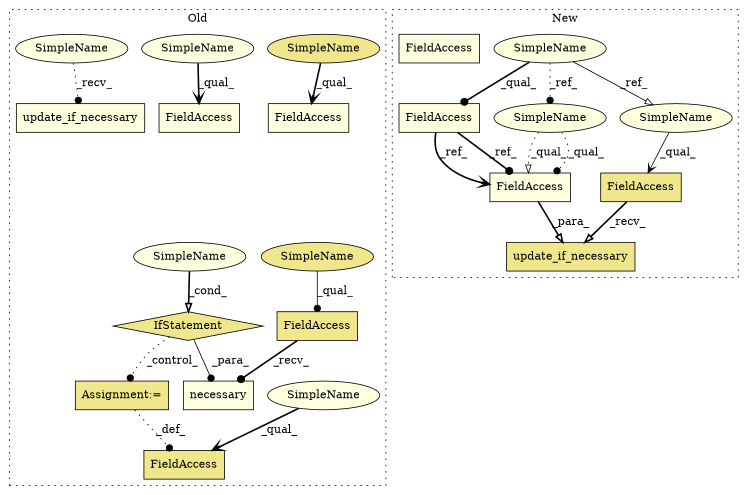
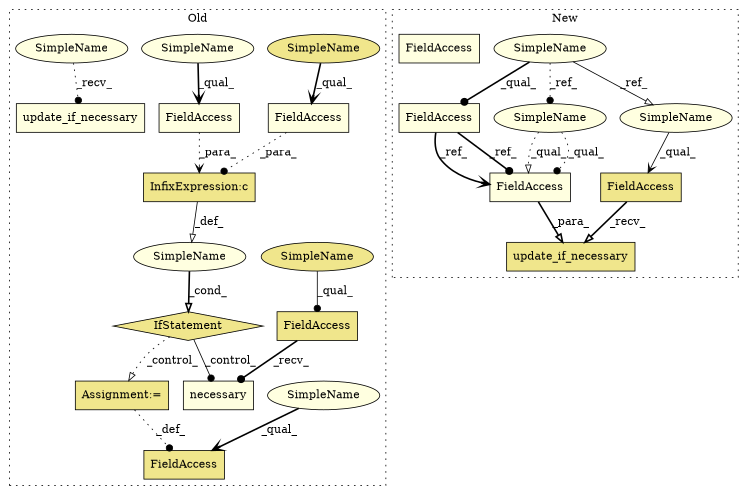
node "InfixExpression:c": added
edge "IfStatement" -> "Assignment:=": arrowhead dot -> onormal
edge "IfStatement" -> "necessary": label "_para_" -> "_control_"
